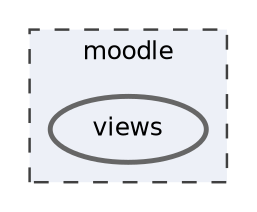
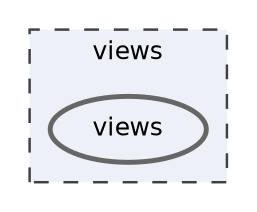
cluster "moodle": label "moodle" -> "views"
